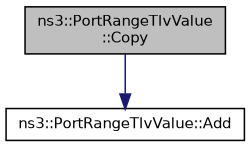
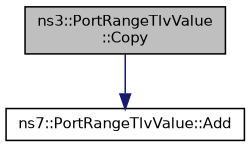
node "ns3::PortRangeTlvValue::Add": label "ns3::PortRangeTlvValue::Add" -> "ns7::PortRangeTlvValue::Add"
